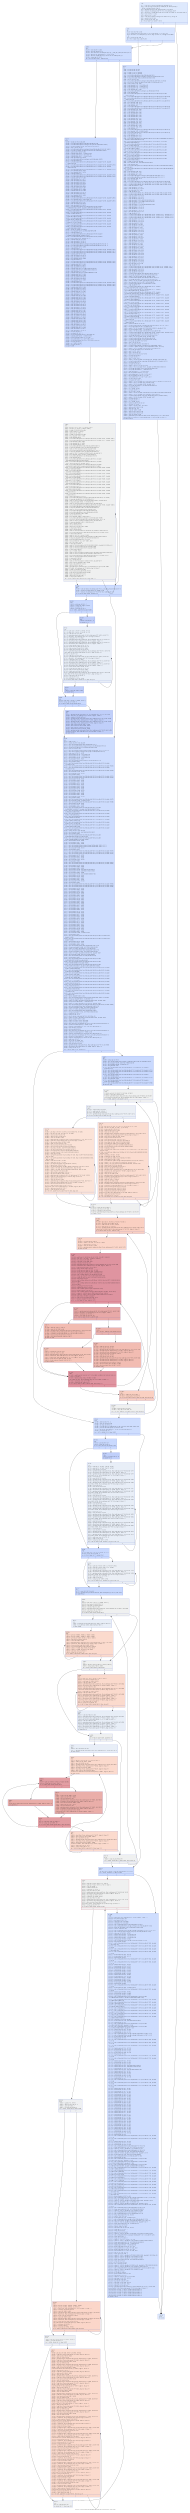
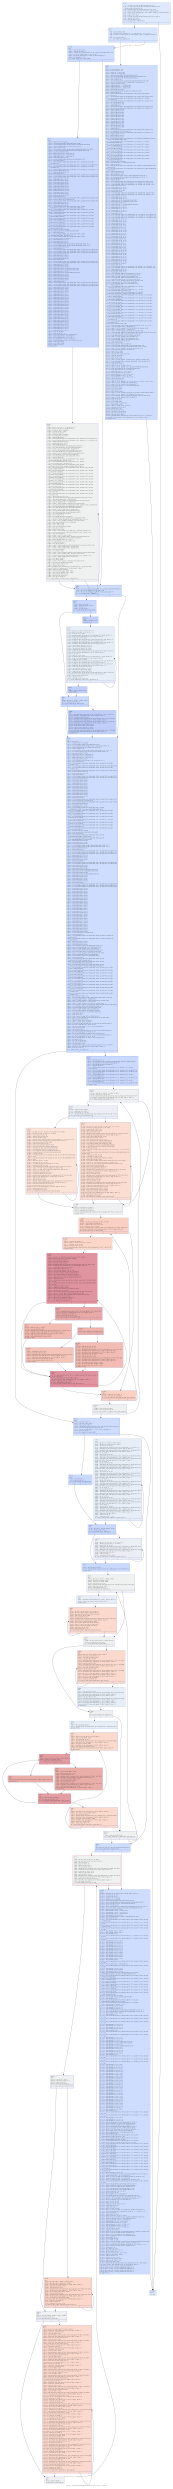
node "%756:": removed
